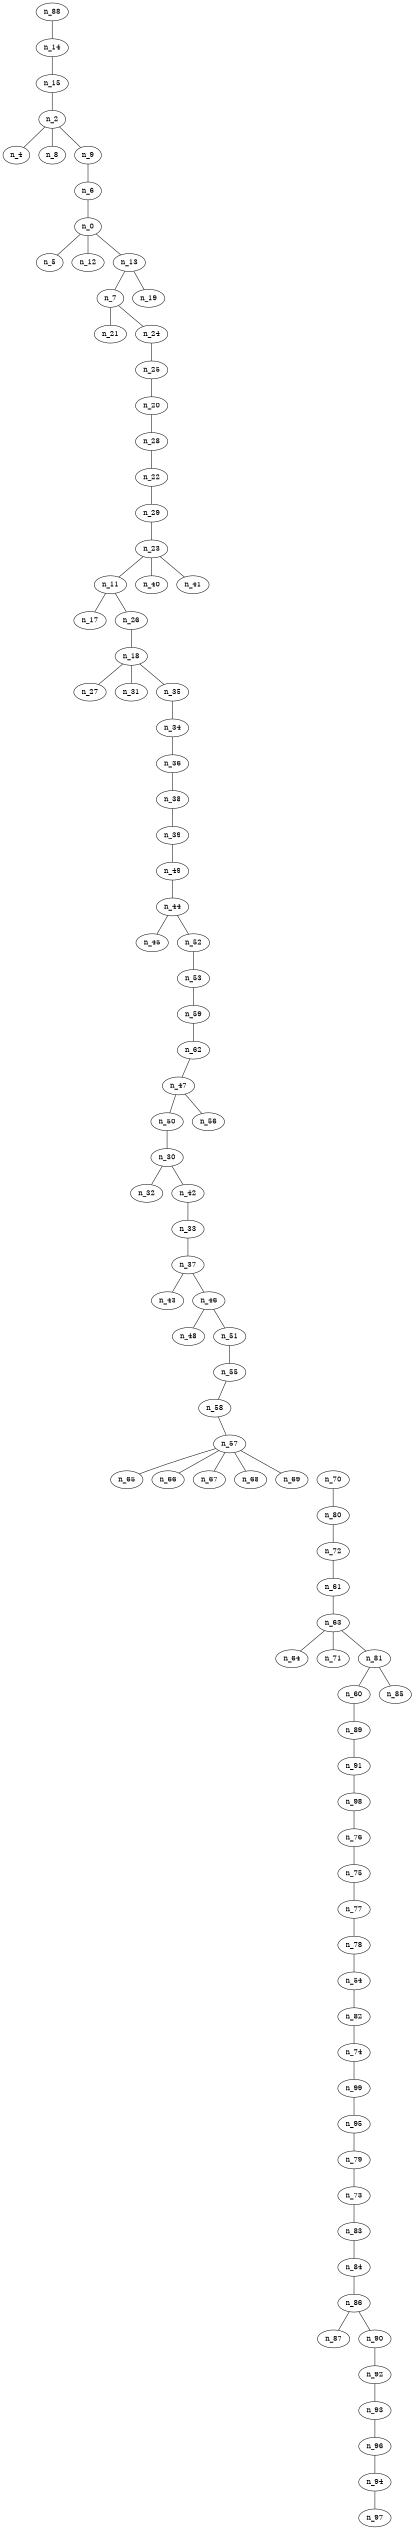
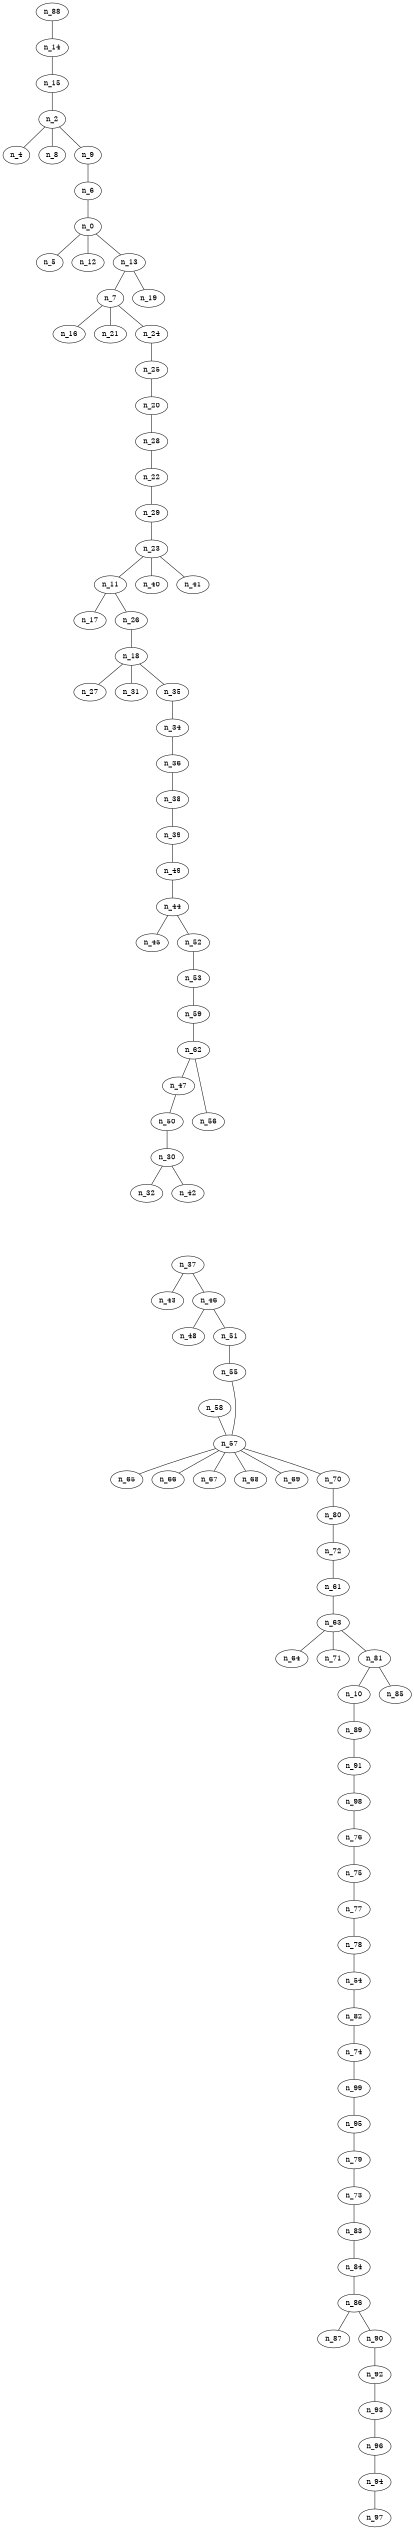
node "n_16": added
edge "n_47" -- "n_56": now "n_62" -- "n_56"
node "n_33": removed
edge "n_55" -- "n_58": now "n_55" -- "n_57"
edge "n_57" -- "n_70": added
node "n_60": label "n_60" -> "n_10"
